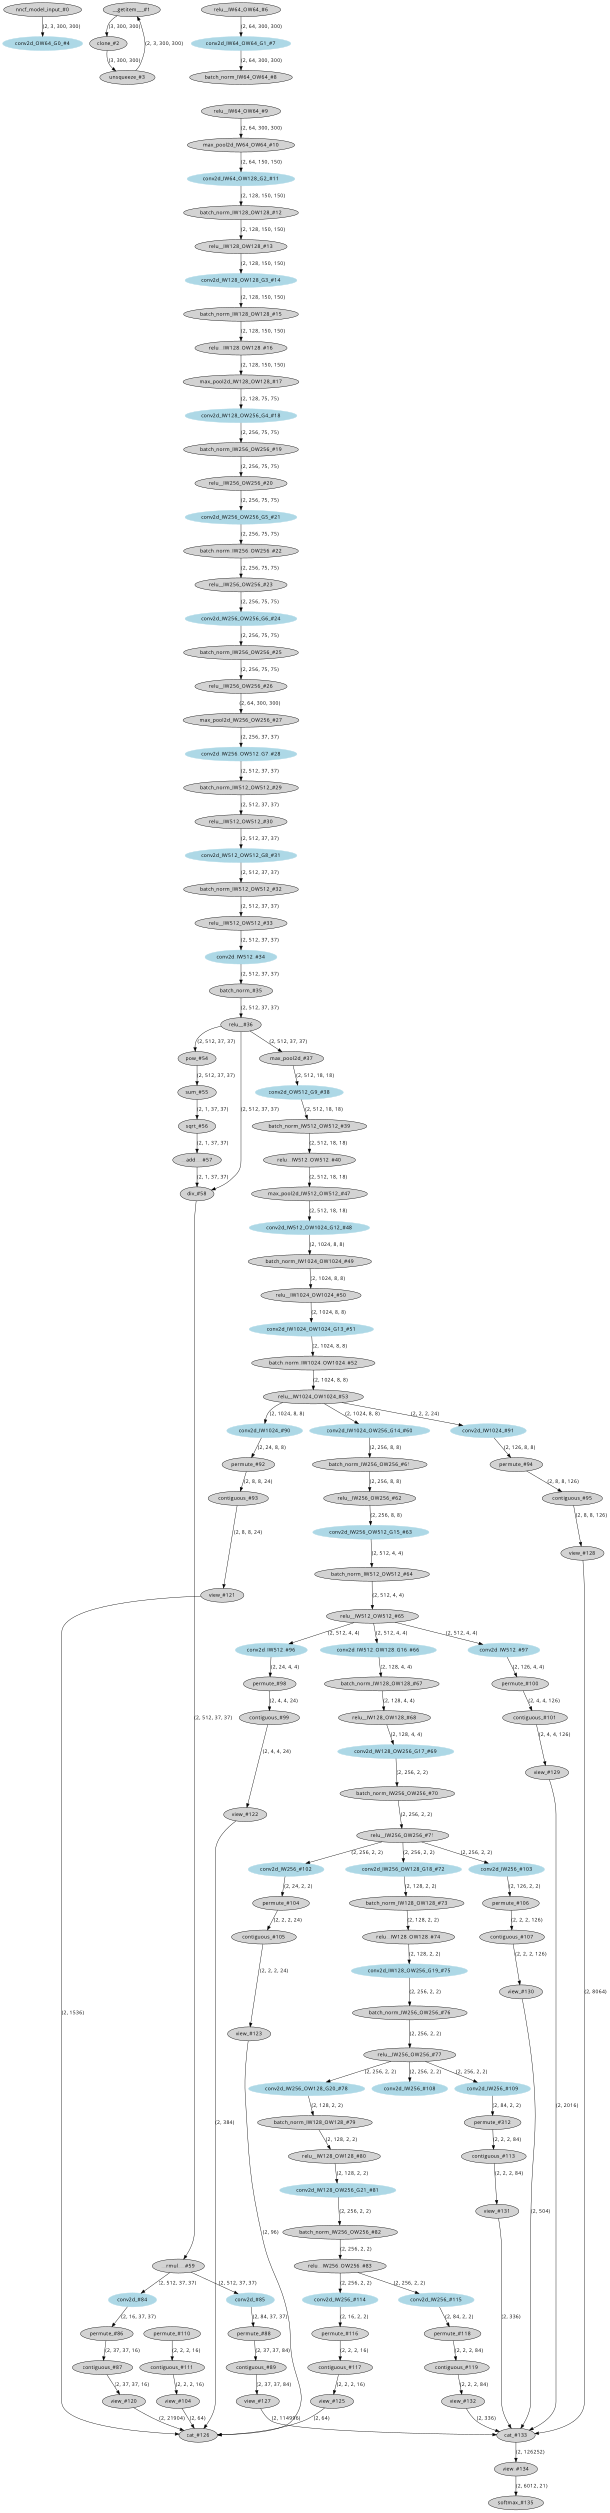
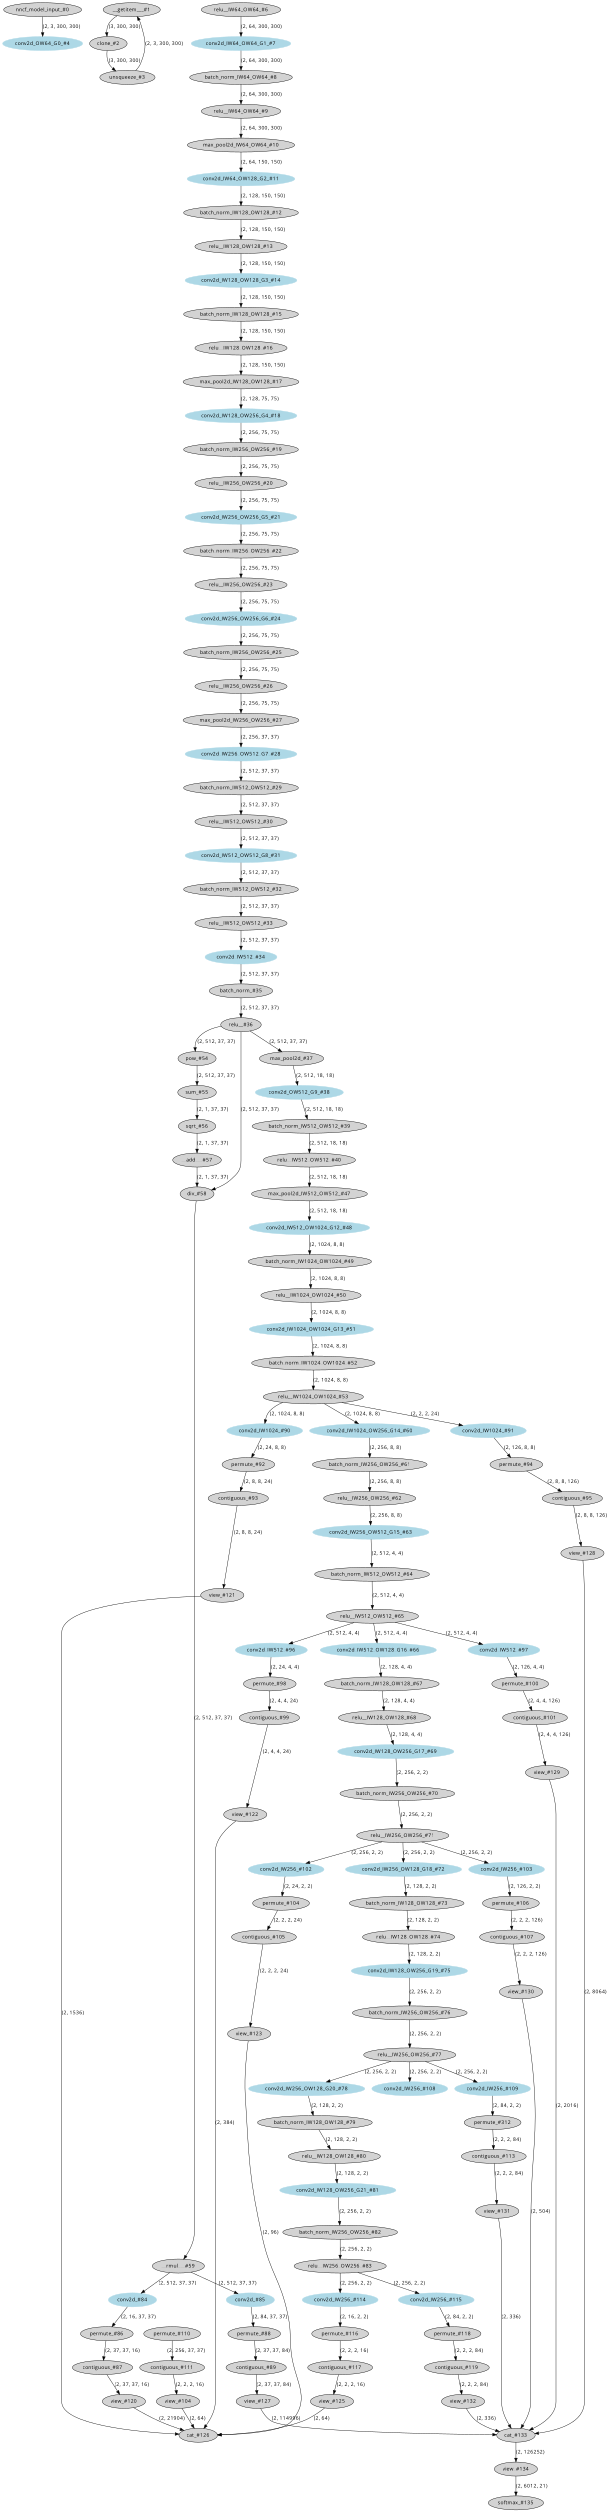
edge "batch_norm_IW64_OW64_#8" -> "relu__IW64_OW64_#9": added, label "(2, 64, 300, 300)"
edge "relu__IW256_OW256_#26" -> "max_pool2d_IW256_OW256_#27": label "(2, 64, 300, 300)" -> "(2, 256, 75, 75)"
edge "permute_#110" -> "contiguous_#111": label "(2, 2, 2, 16)" -> "(2, 256, 37, 37)"
